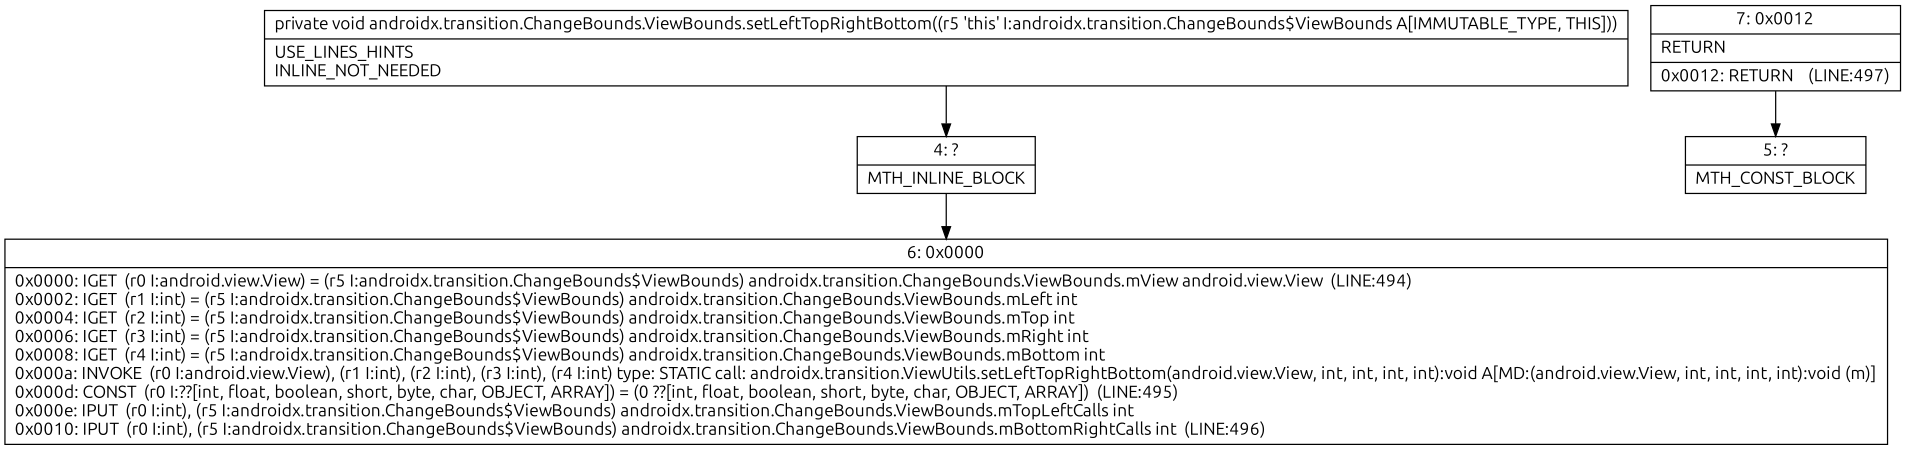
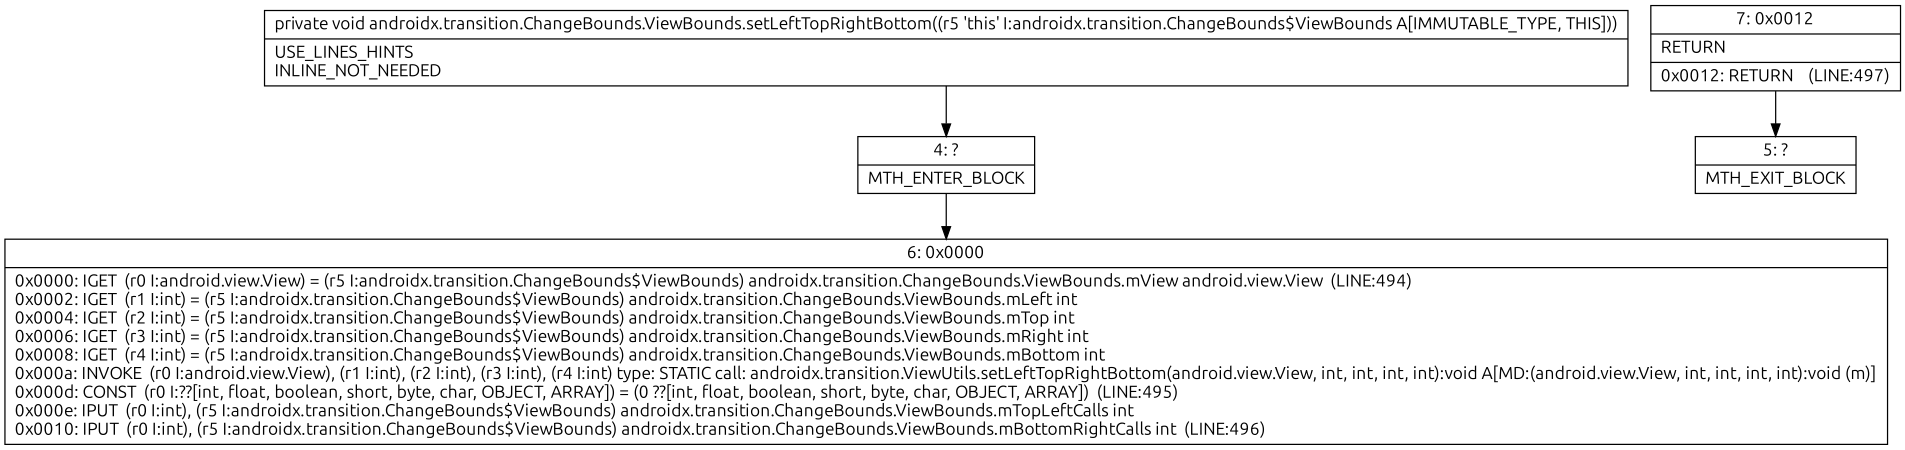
node "4: ?": text "MTH_INLINE_BLOCK" -> "MTH_ENTER_BLOCK"
node "5: ?": text "MTH_CONST_BLOCK" -> "MTH_EXIT_BLOCK"
